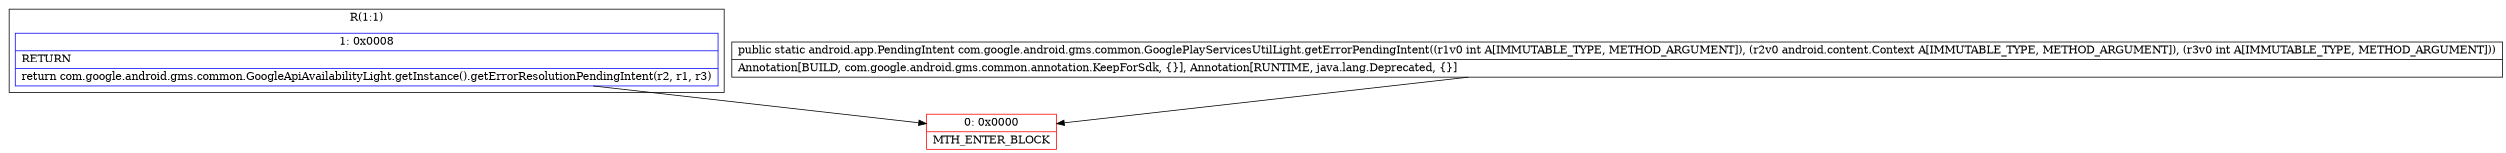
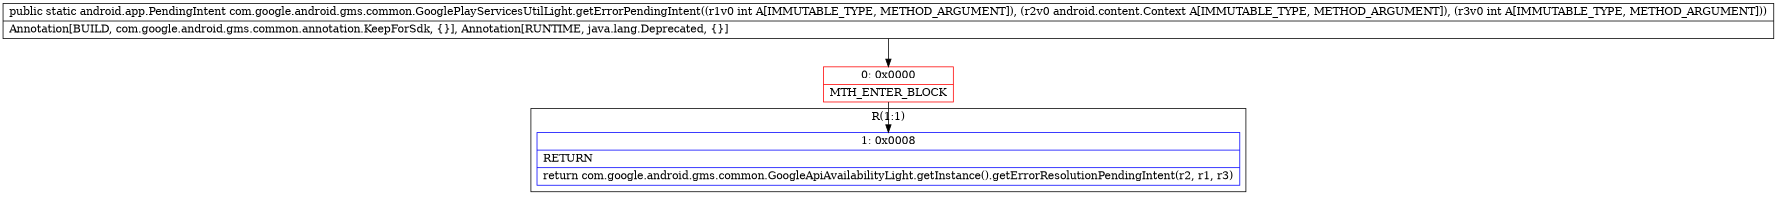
edge "1: 0x0008" -> "0: 0x0000": reversed
